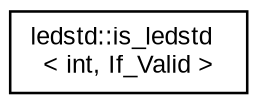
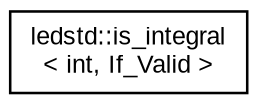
node "ledstd::is_ledstd < int, If_Valid >": label "ledstd::is_ledstd < int, If_Valid >" -> "ledstd::is_integral < int, If_Valid >"
